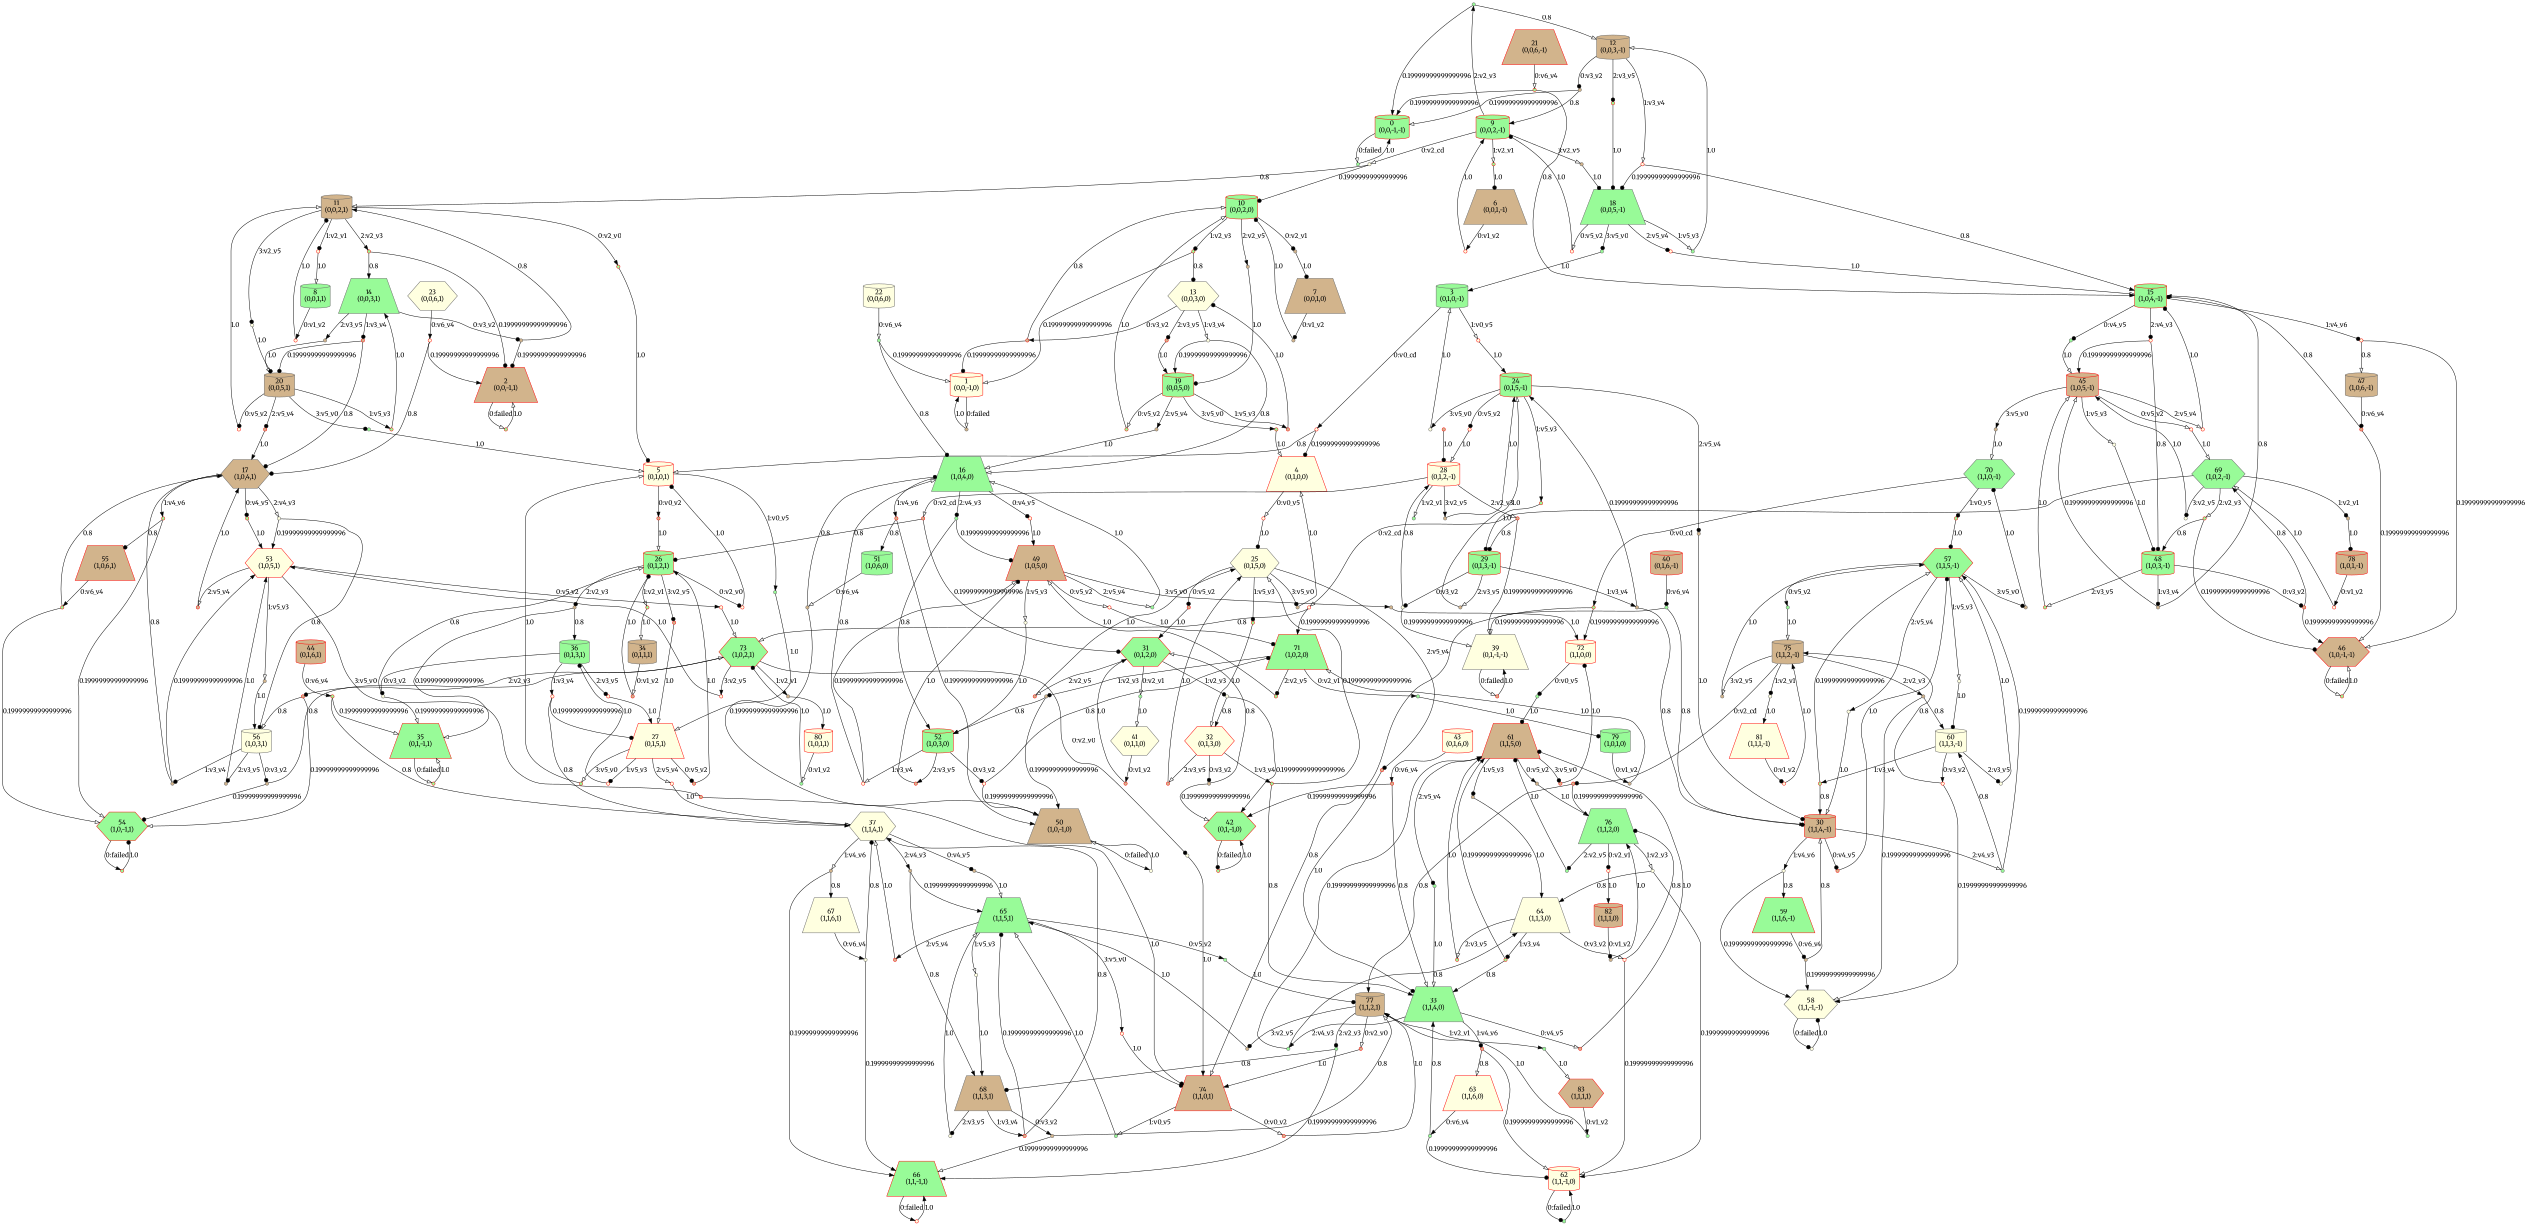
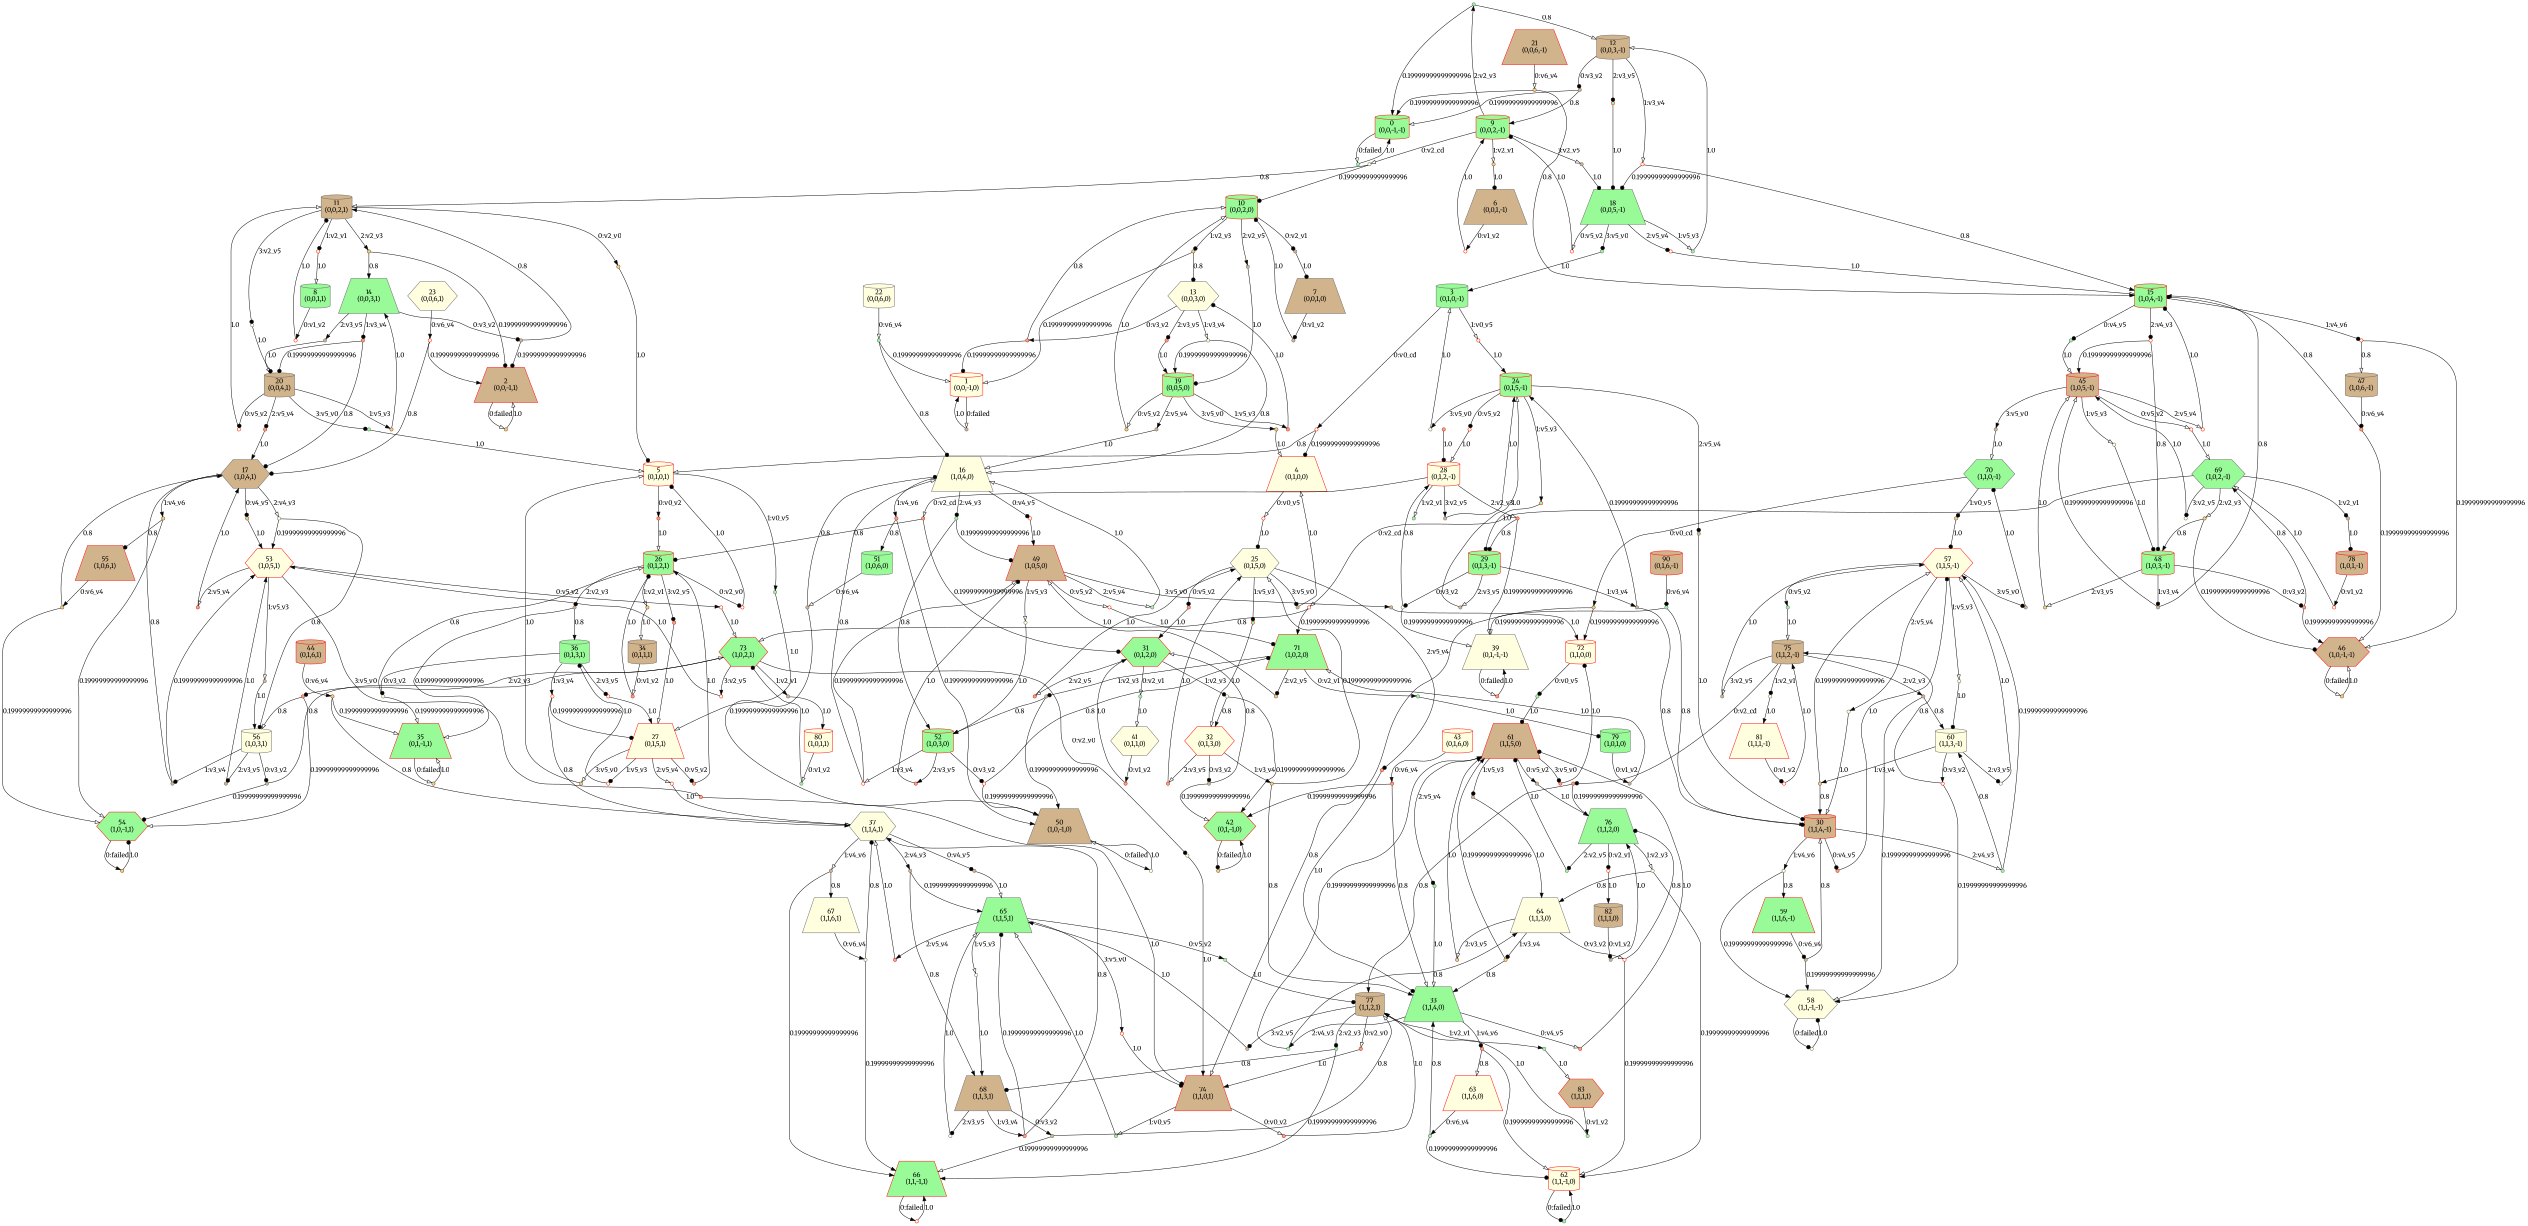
node "20 (0,0,5,1)": label "20 (0,0,5,1)" -> "20 (0,0,4,1)"
node "16 (1,0,4,0)": fillcolor palegreen -> lightyellow
node "40 (0,1,6,-1)": label "40 (0,1,6,-1)" -> "90 (0,1,6,-1)"
node "57 (1,1,5,-1)": fillcolor palegreen -> lightyellow
node "82 (1,1,1,0)": color red -> gray40
